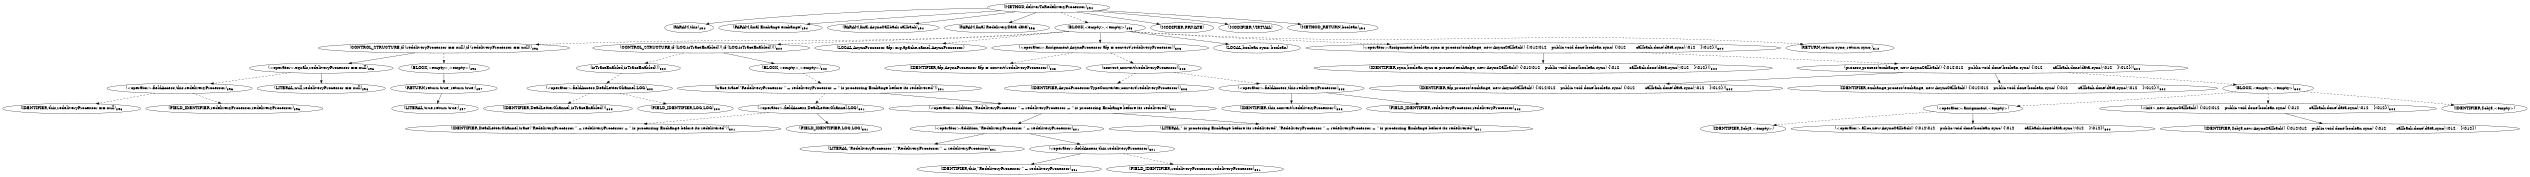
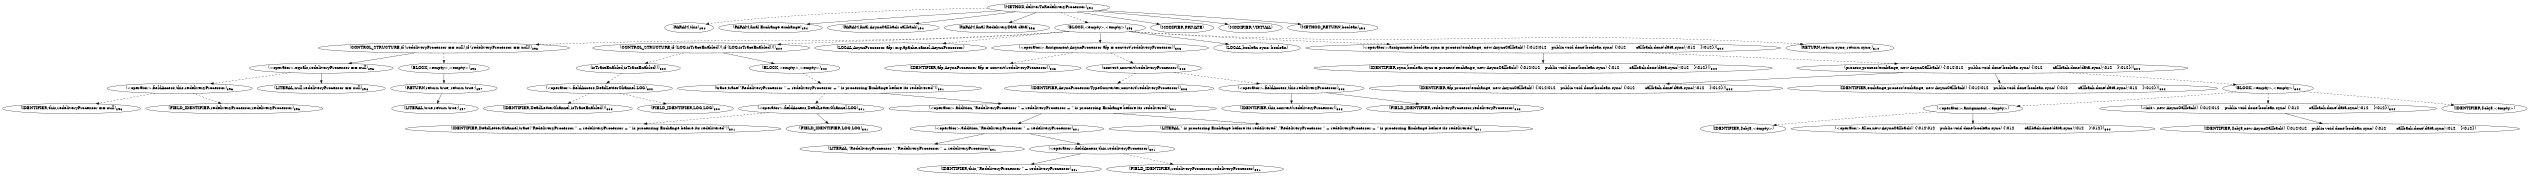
edge "(METHOD,deliverToRedeliveryProcessor)" -> "(PARAM,this)": style solid -> dashed
